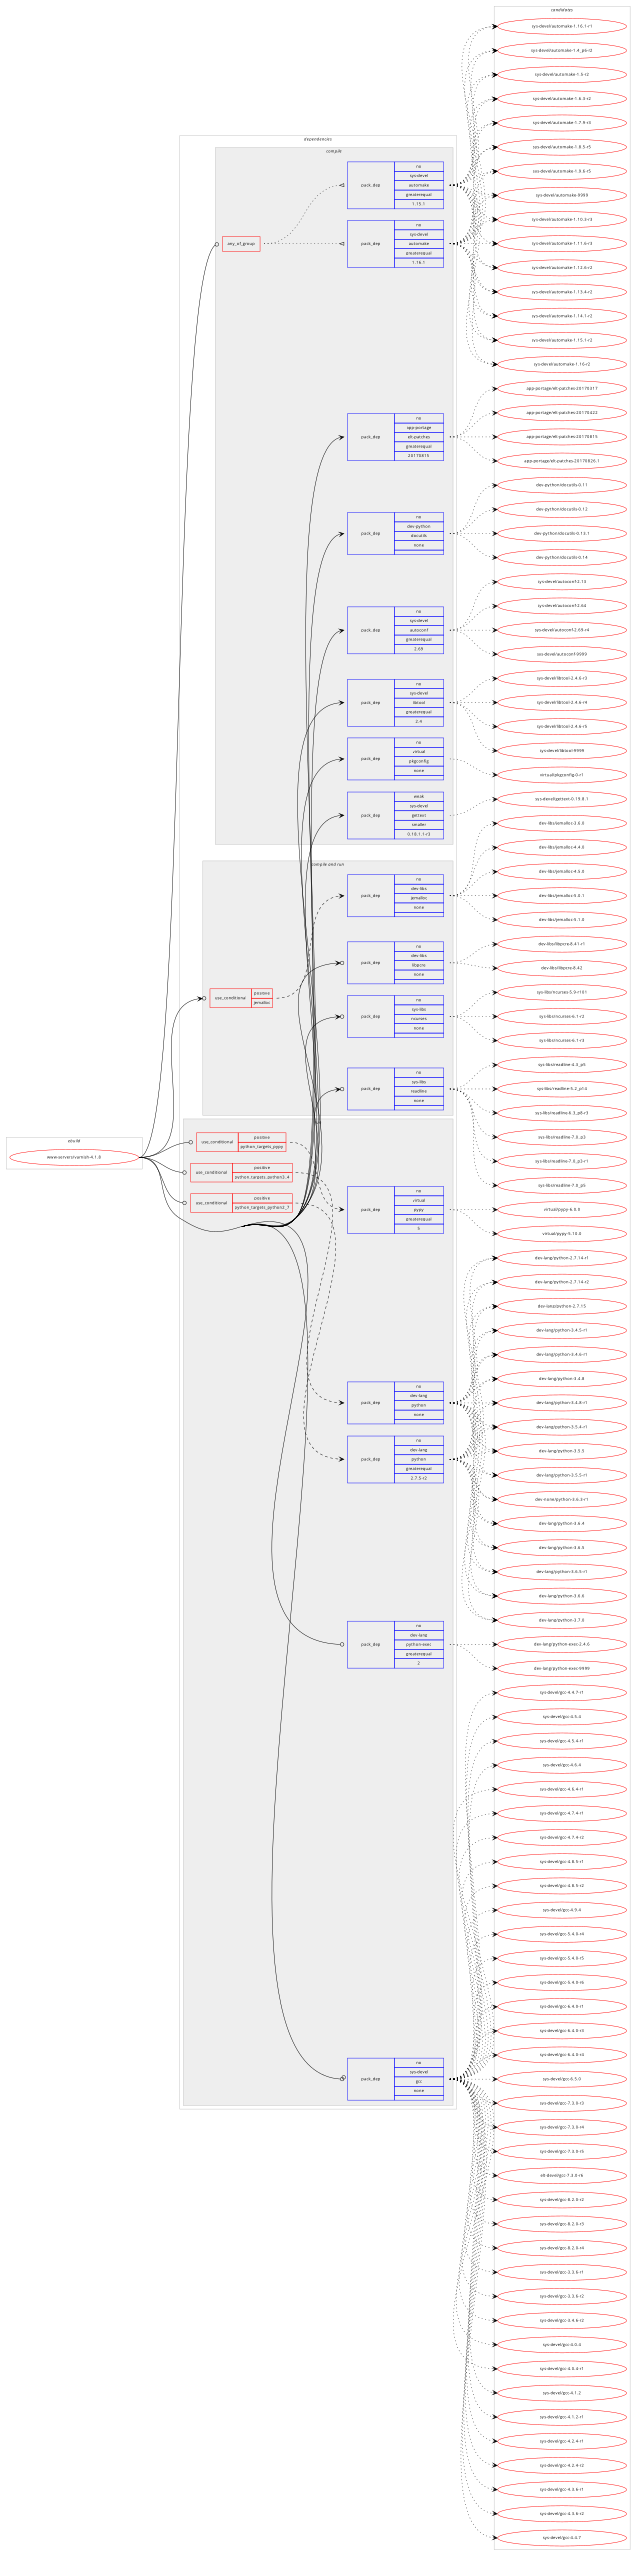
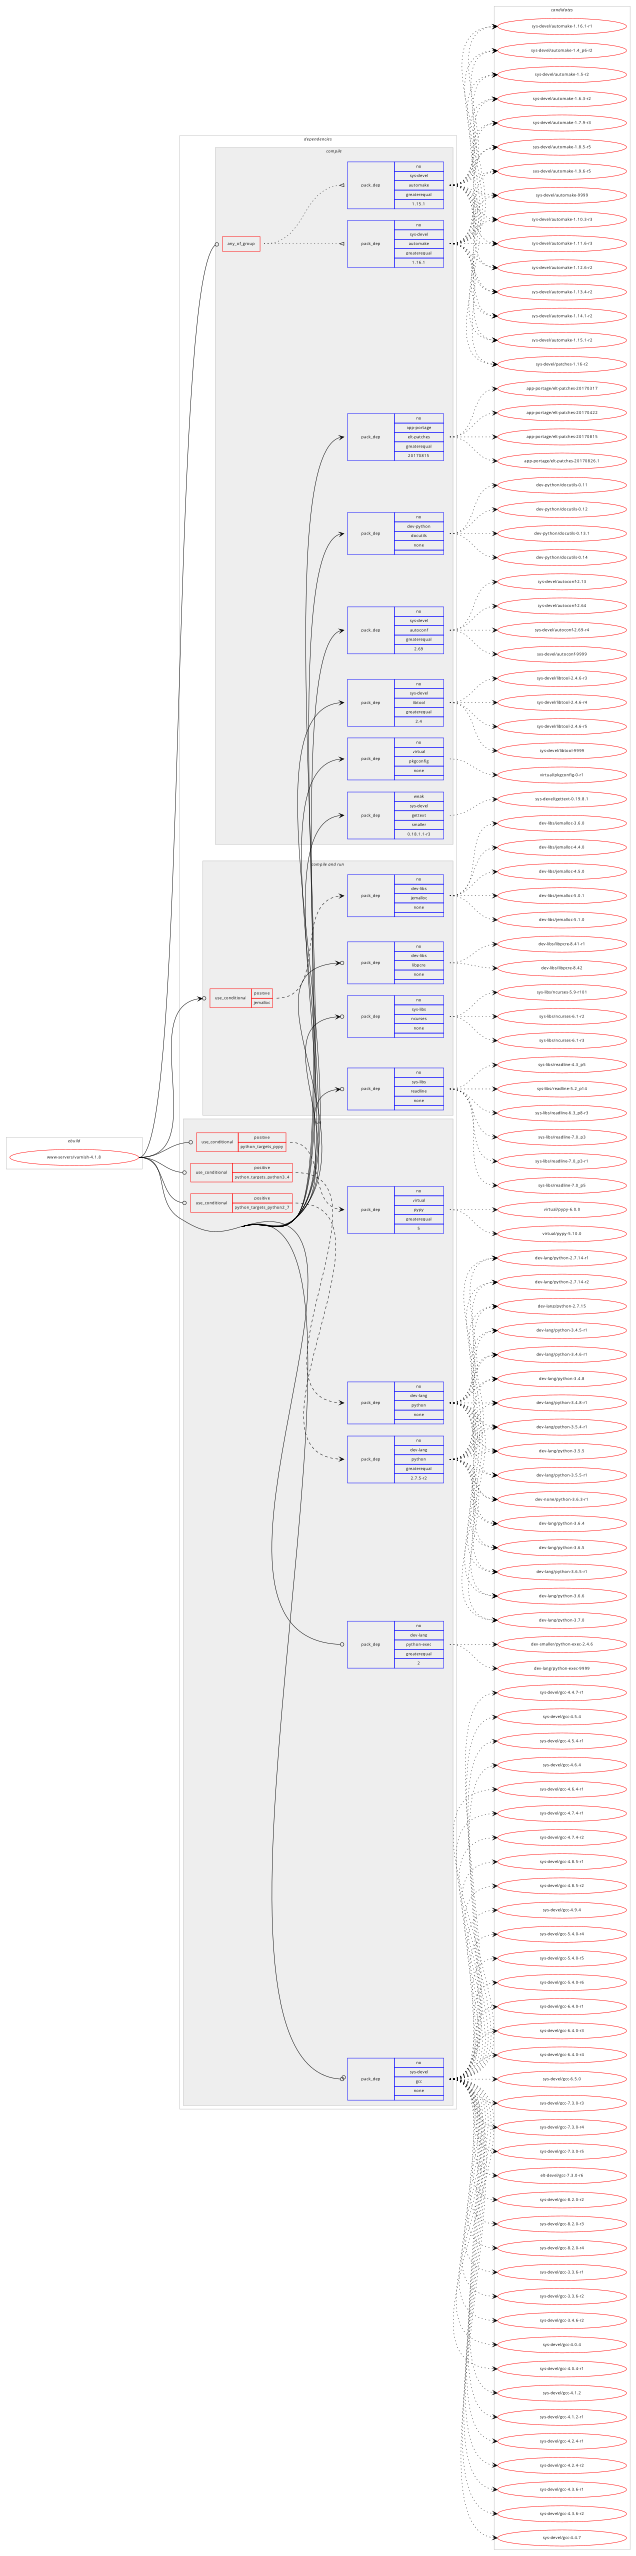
node "sys-devel/automake-1.16-r2": label "sys-devel/automake-1.16-r2" -> "sys-devel/patches-1.16-r2"
node "dev-lang/python-exec-2.4.6": label "dev-lang/python-exec-2.4.6" -> "dev-smaller/python-exec-2.4.6"
